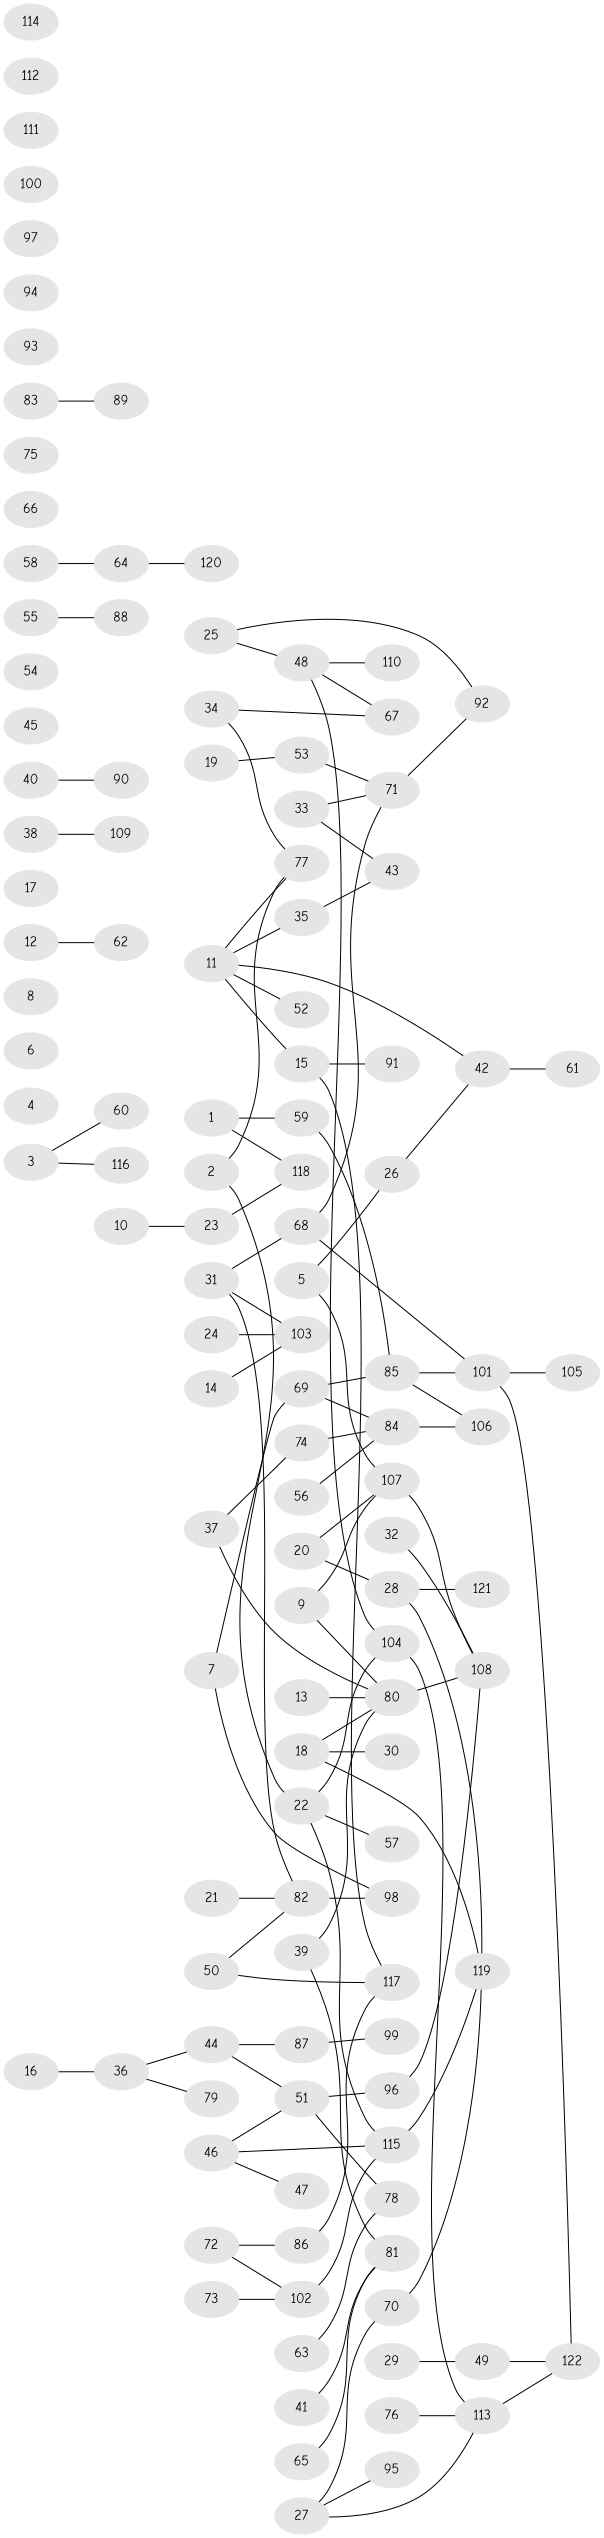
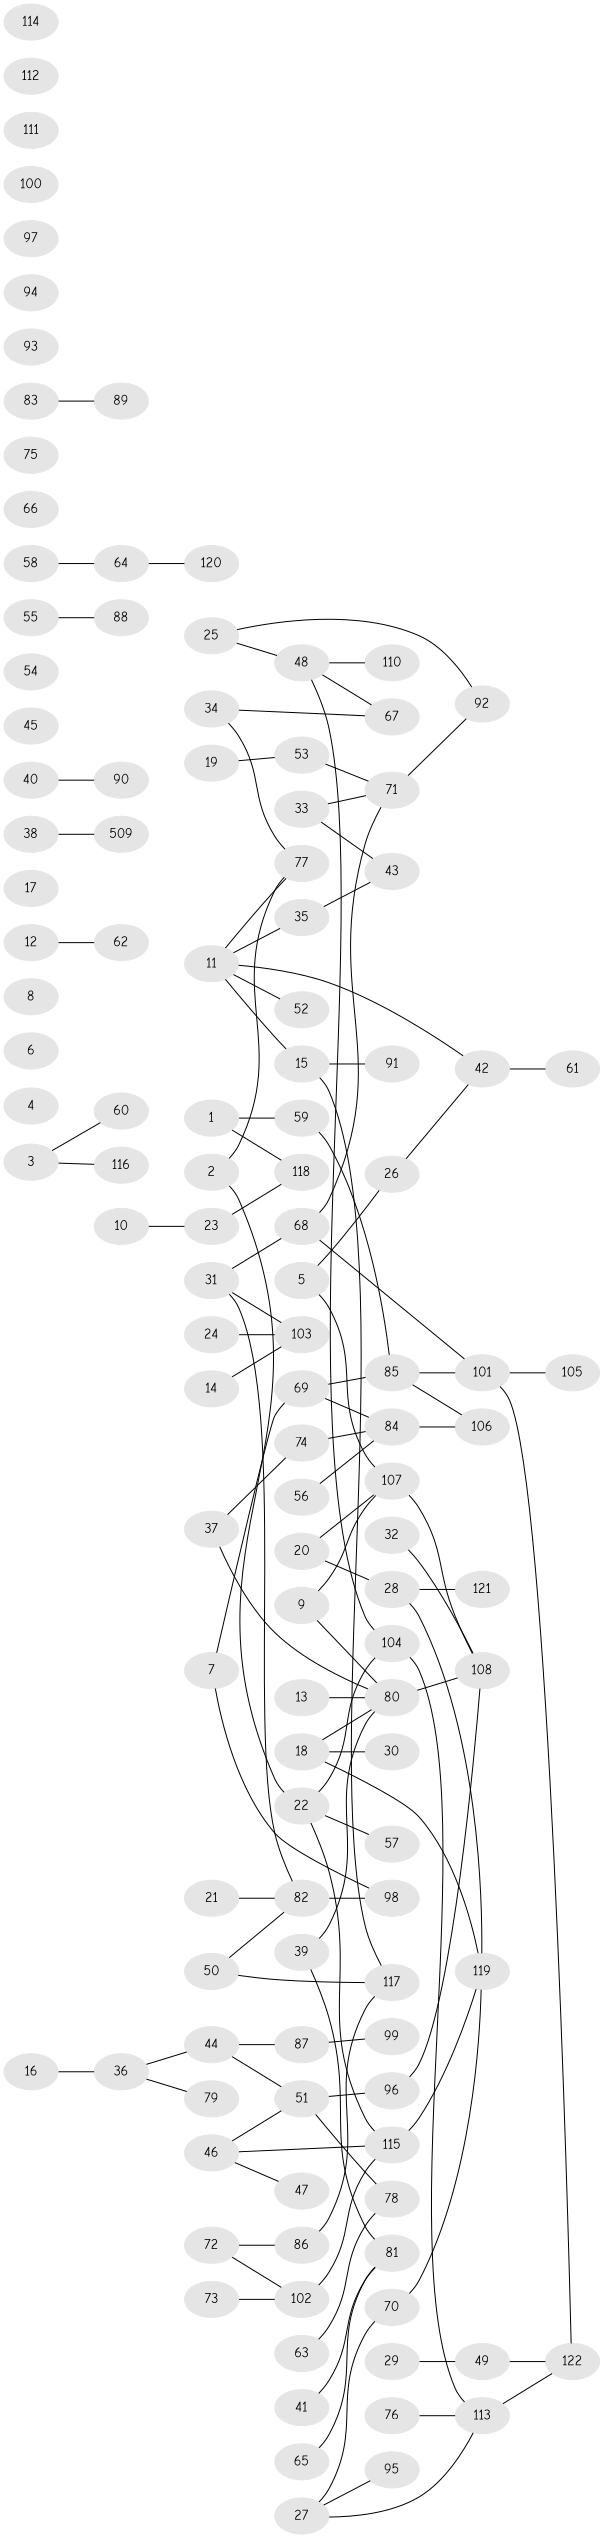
node "109": label "109" -> "509"
